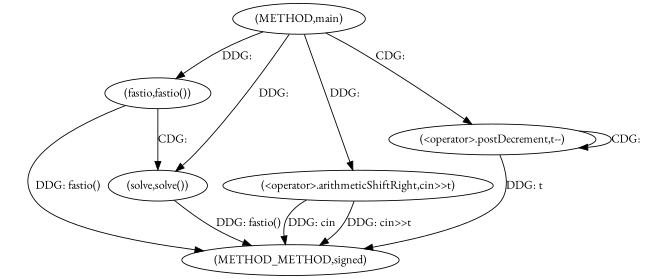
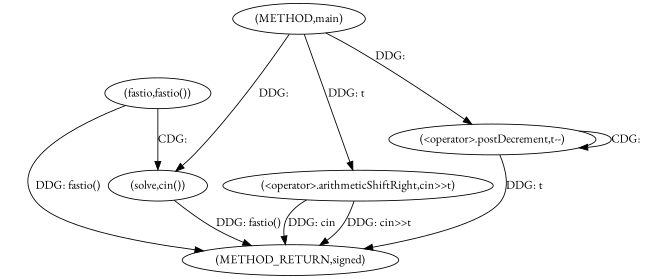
edge "(METHOD,main)" -> "(fastio,fastio())": removed, label "DDG:"
edge "(METHOD,main)" -> "(<operator>.postDecrement,t--)": label "CDG: " -> "DDG: "
edge "(METHOD,main)" -> "(<operator>.arithmeticShiftRight,cin>>t)": label "DDG: " -> "DDG: t"
node "(solve,solve())": label "(solve,solve())" -> "(solve,cin())"
node "(METHOD_METHOD,signed)": label "(METHOD_METHOD,signed)" -> "(METHOD_RETURN,signed)"
